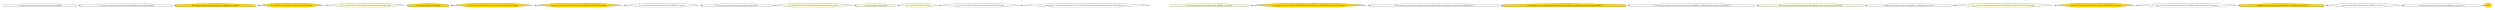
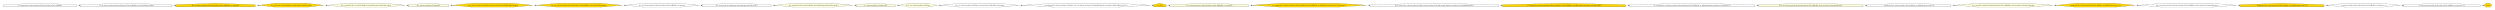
node "$r4 = (selectionresolution.ClassData) $r3": fillcolor gold -> lightyellow
node "r12 = $r10": added
